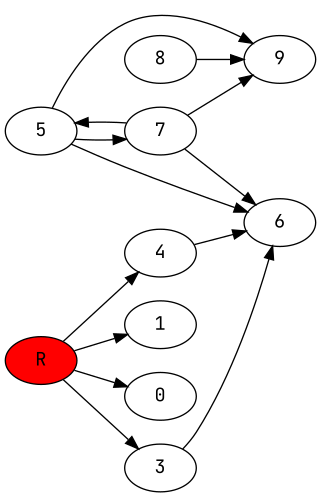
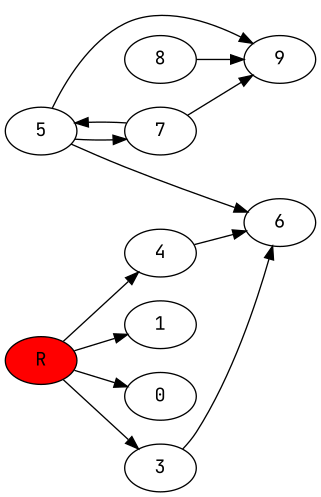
edge "7" -> "6": removed
